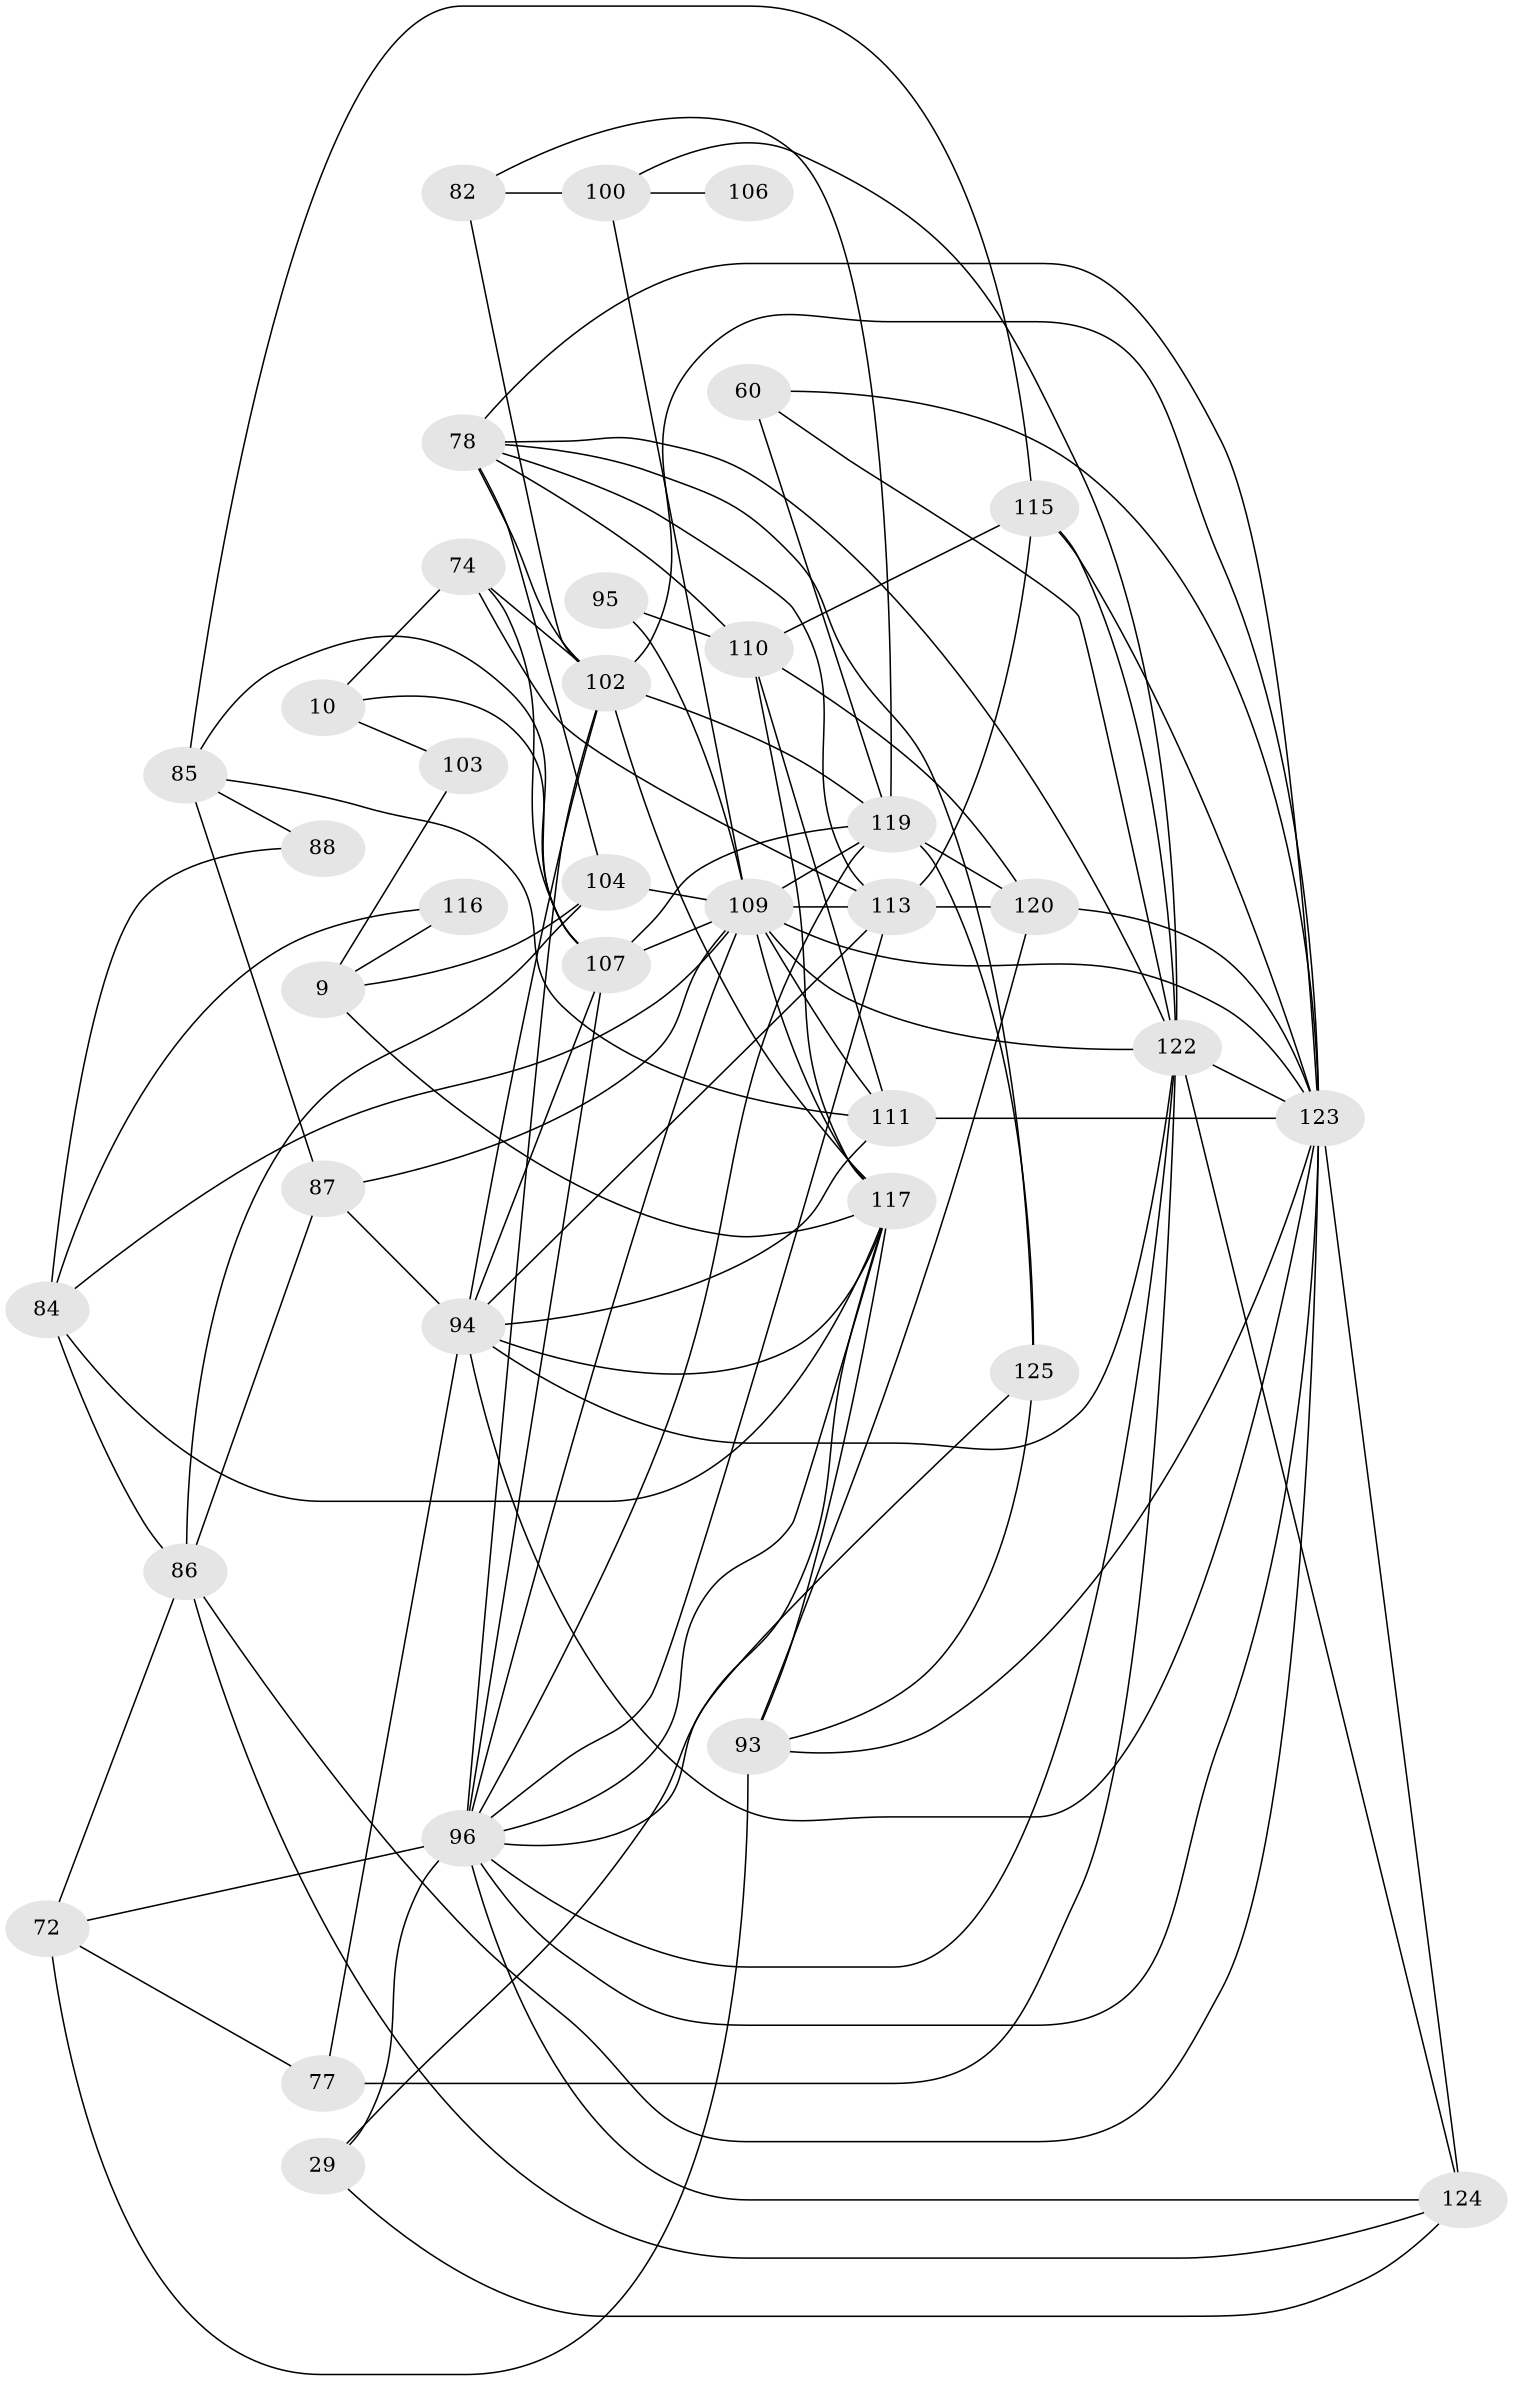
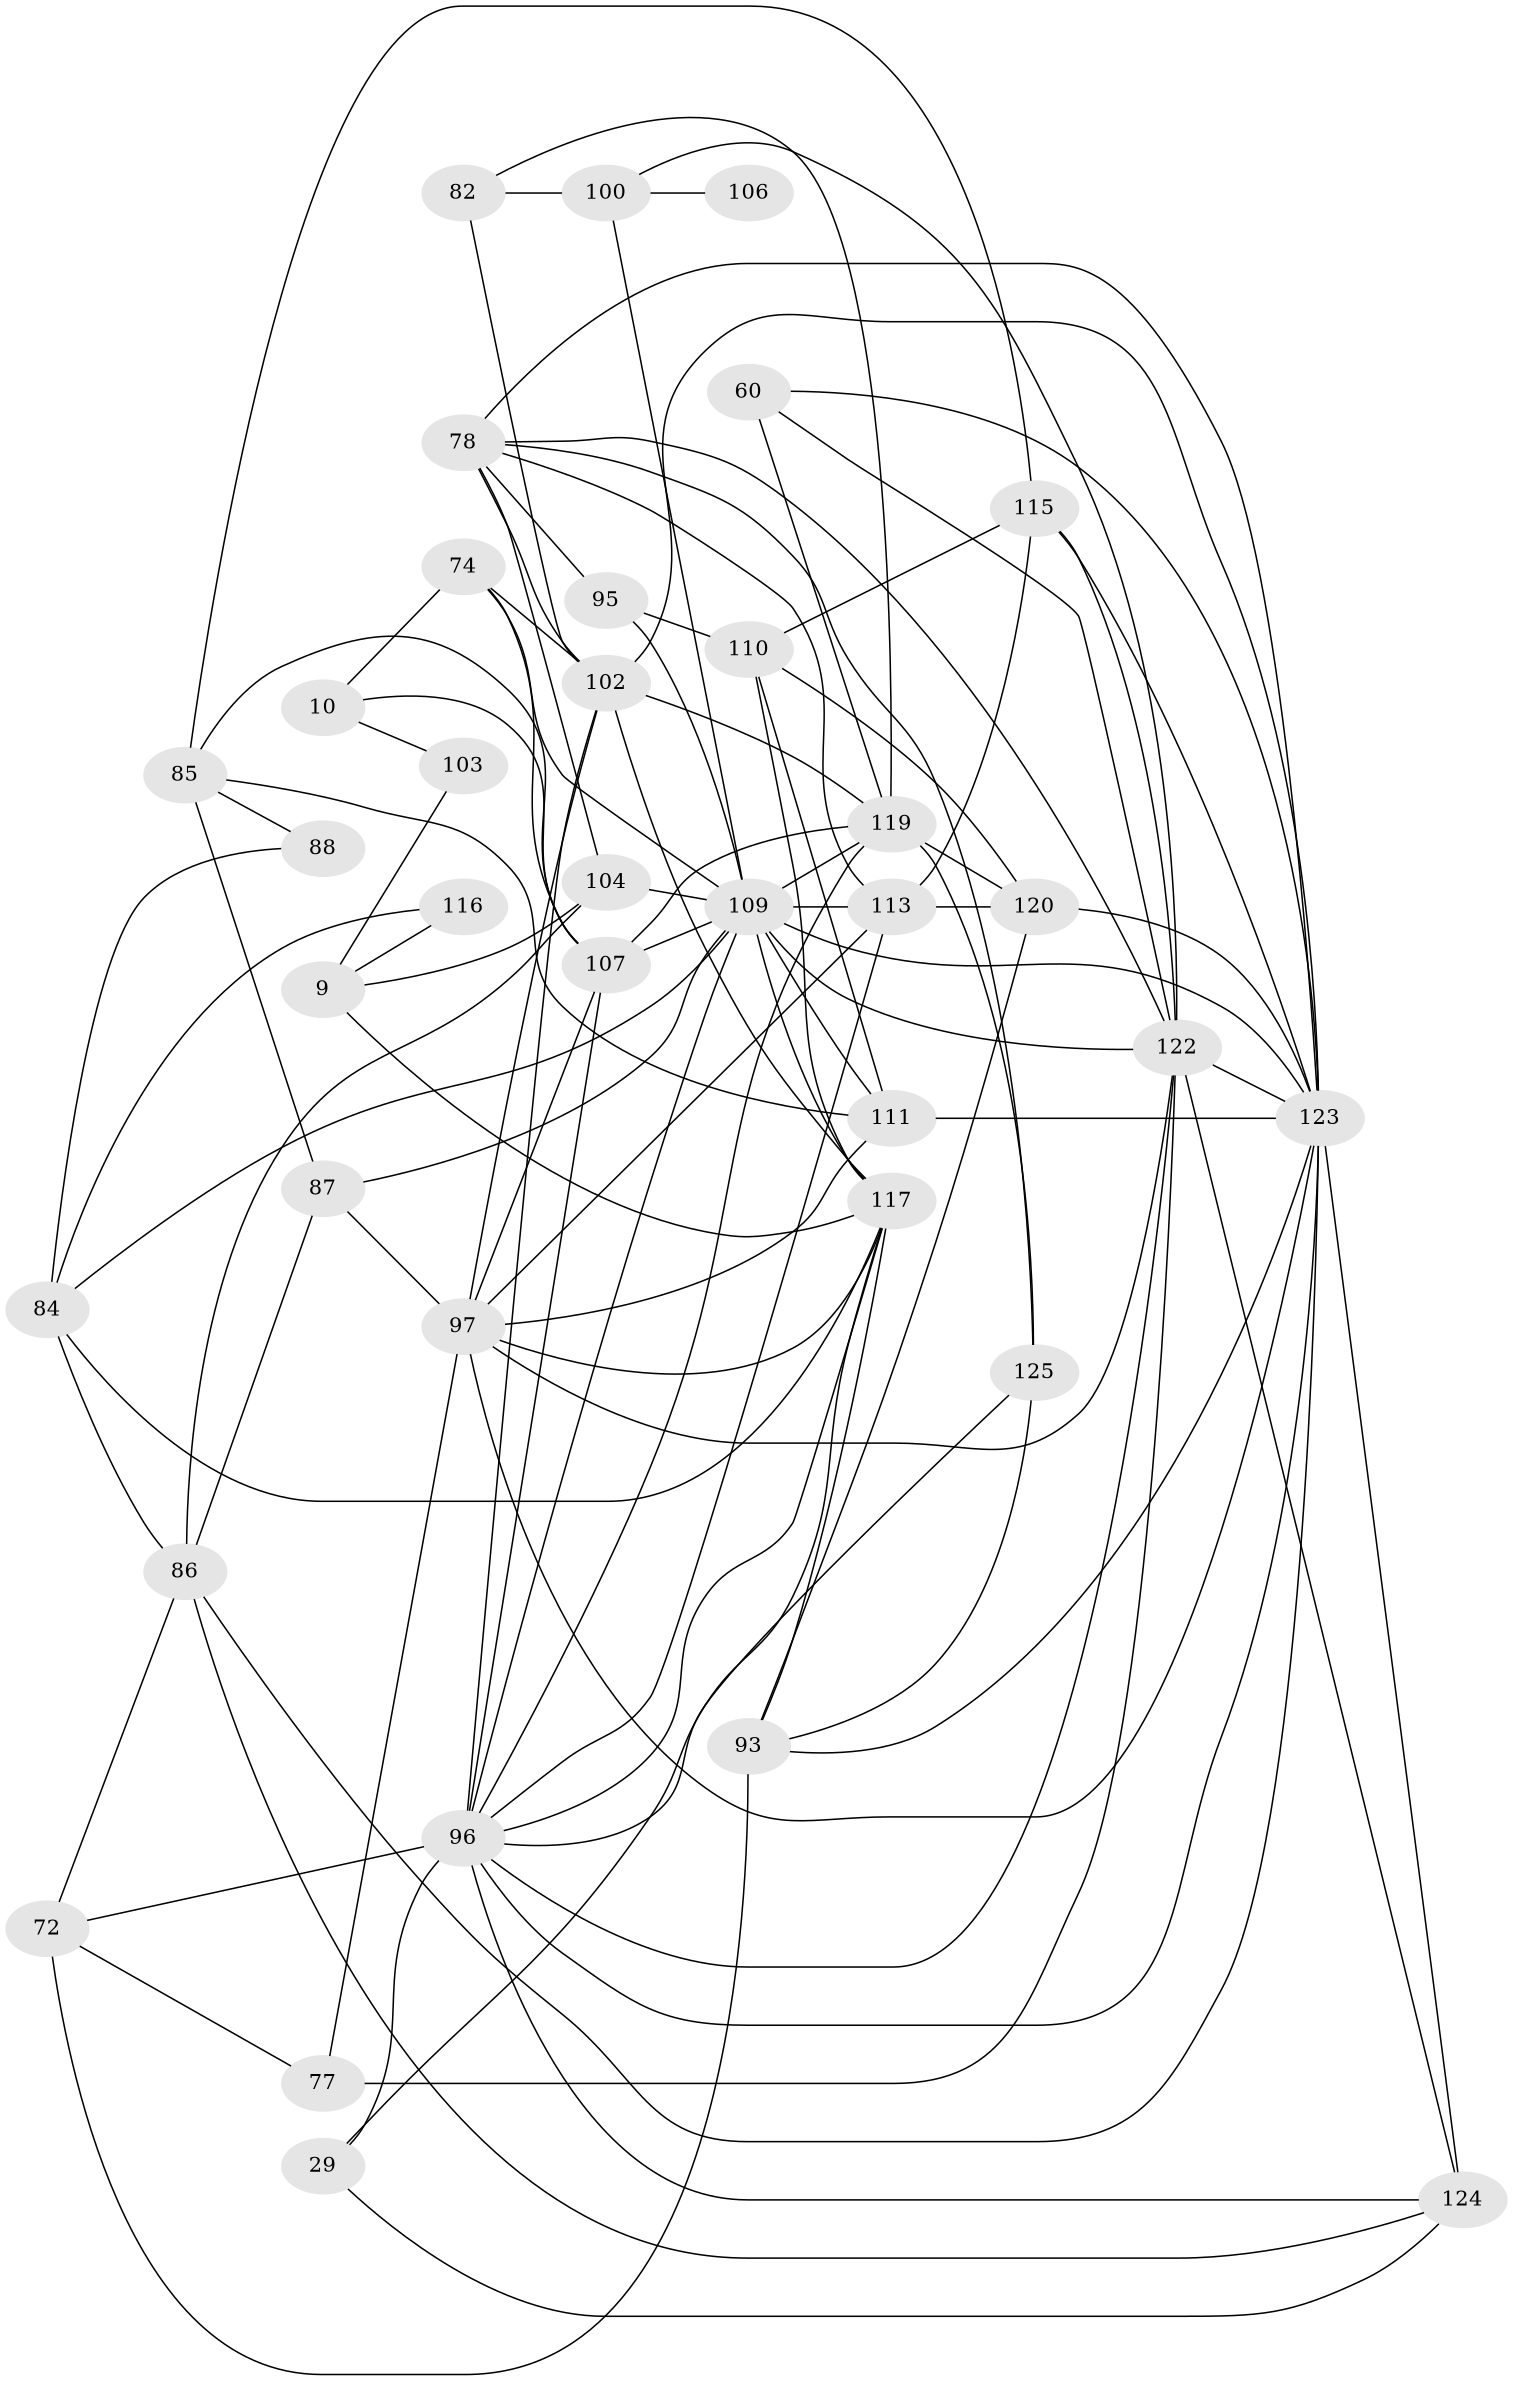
edge "78" -- "110": now "78" -- "95"
edge "74" -- "113": now "74" -- "109"
node "94": label "94" -> "97"
